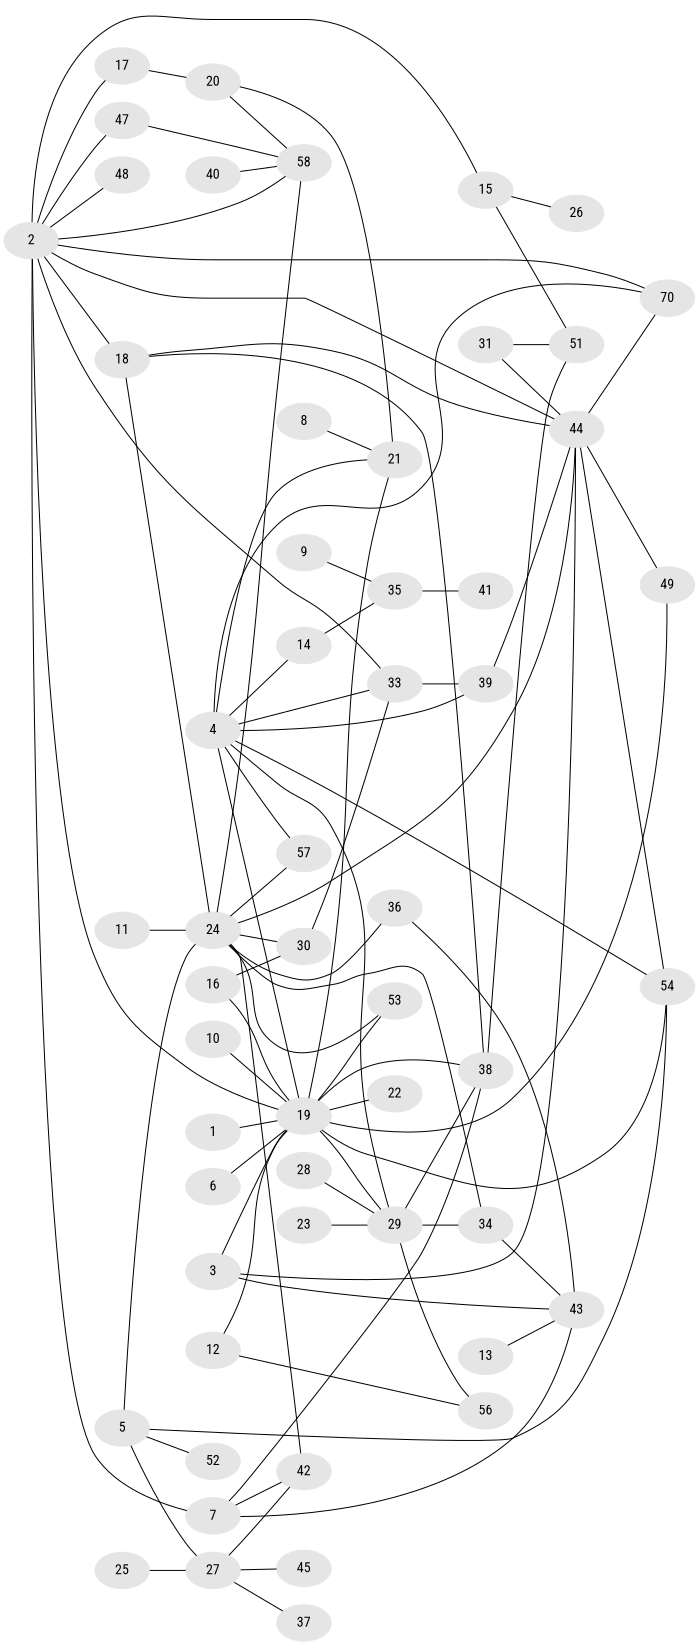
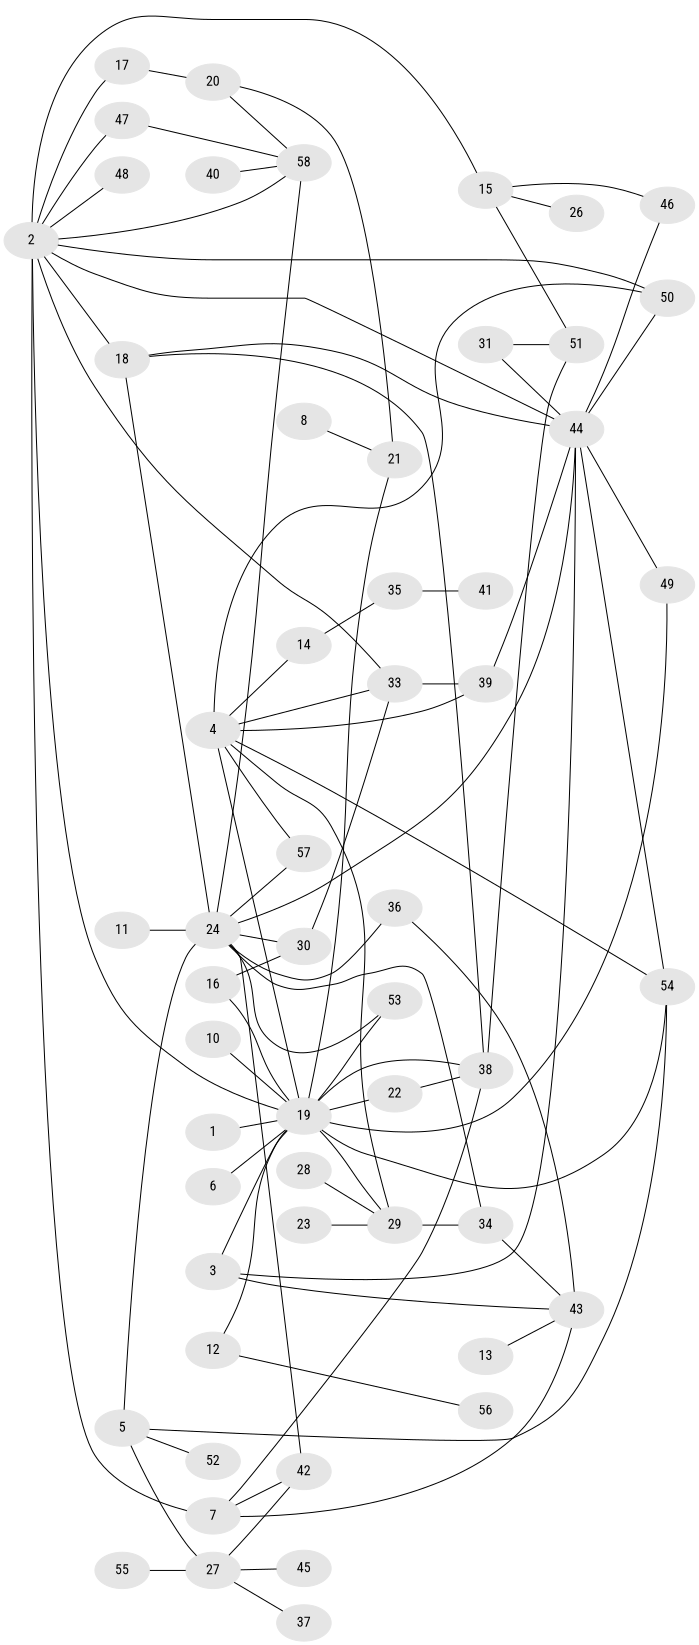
node "46": added
node "70": label "70" -> "50"
edge "21" -- "4": removed
node "9": removed
edge "38" -- "29": now "38" -- "22"
edge "29" -- "56": removed
node "25": label "25" -> "55"
